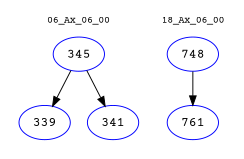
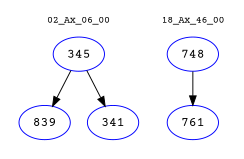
cluster "06_Ax_06_00": label "06_Ax_06_00" -> "02_Ax_06_00"
cluster "18_Ax_06_00": label "18_Ax_06_00" -> "18_Ax_46_00"
node "339": label "339" -> "839"
